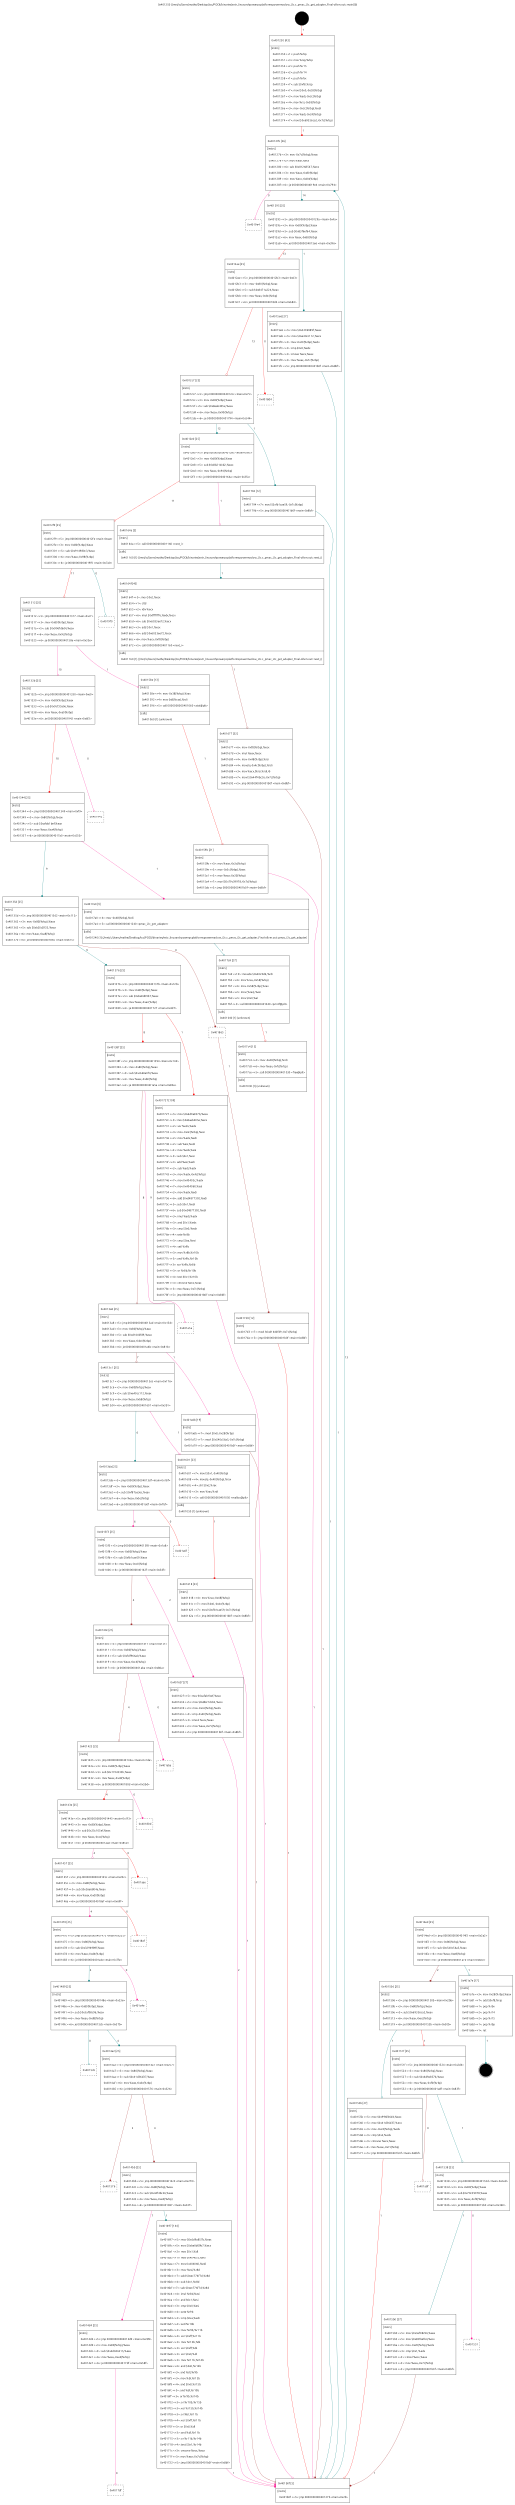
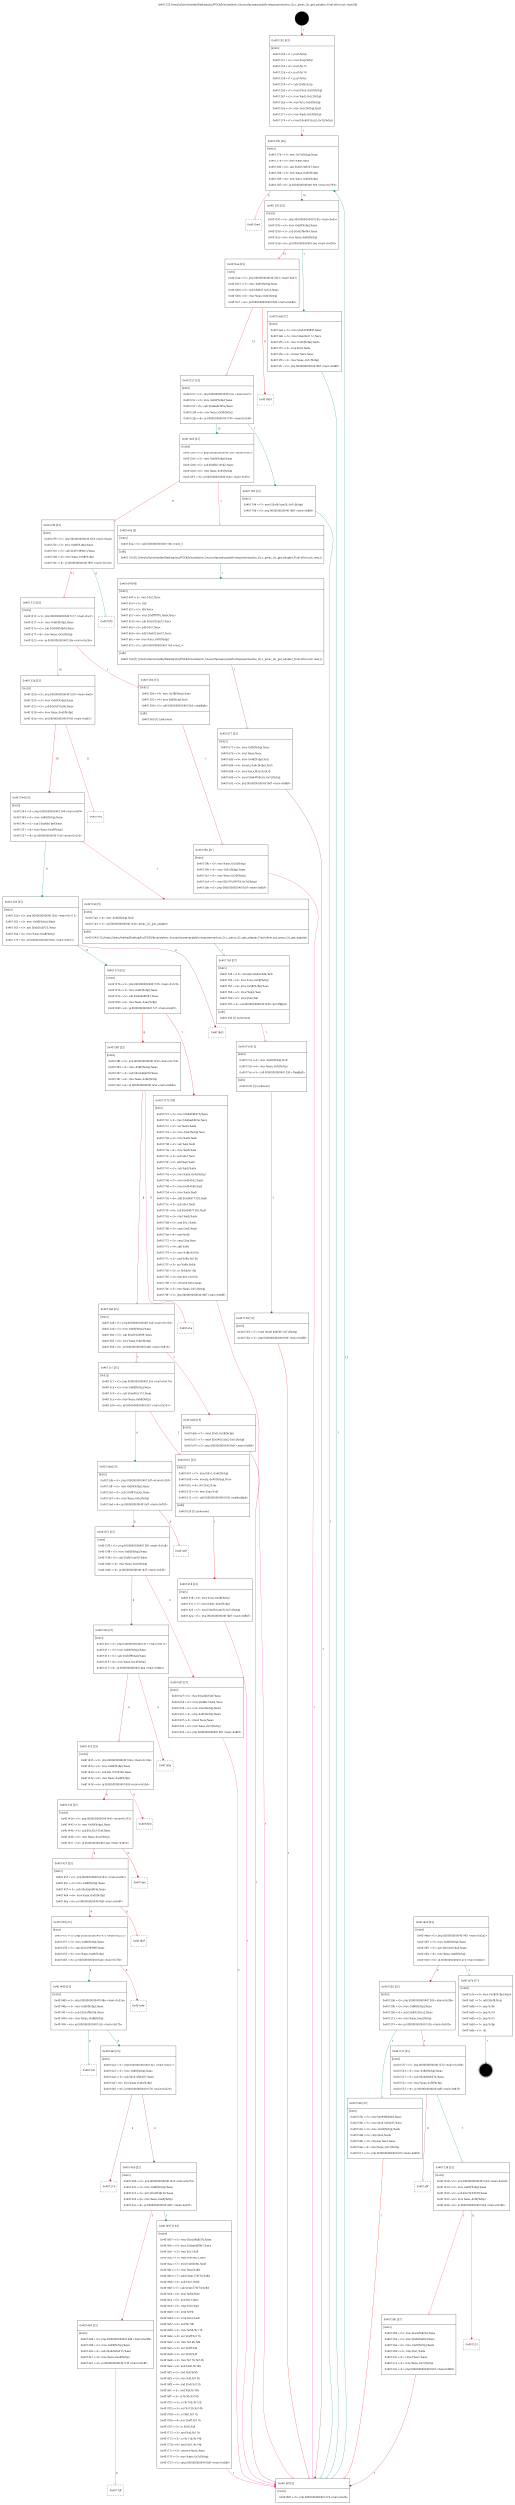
edge "0x401865" -> "0x4017d3 [12]": now "0x4017c4 [15]" -> "0x4017d3 [12]"
edge "0x401538 [25]" -> "0x4015b0 [27]": color teal -> deeppink
